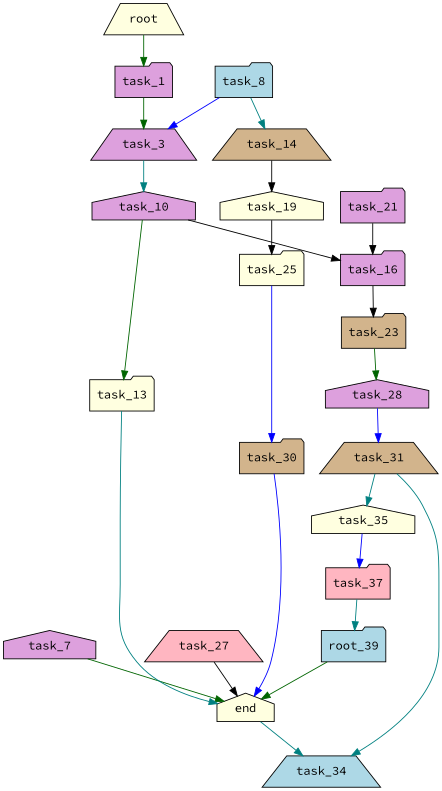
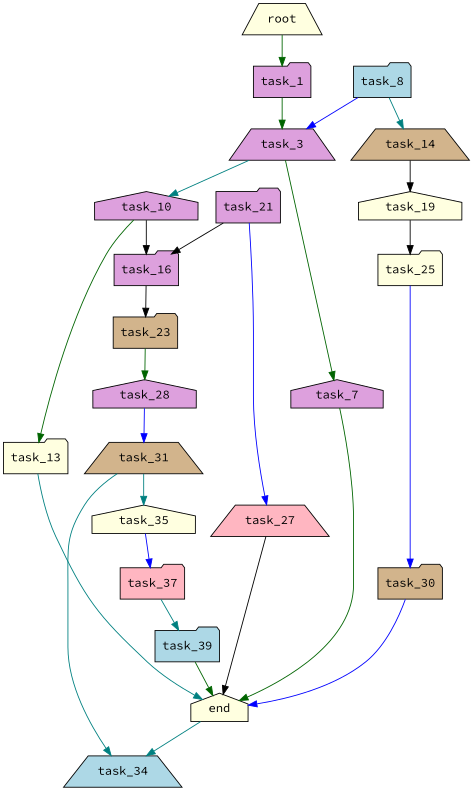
edge "task_3" -> "task_7": added
edge "task_21" -> "task_27": added
node "root_39": label "root_39" -> "task_39"
